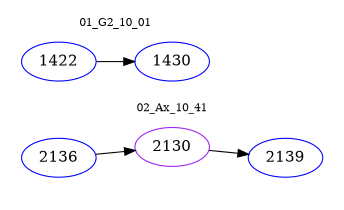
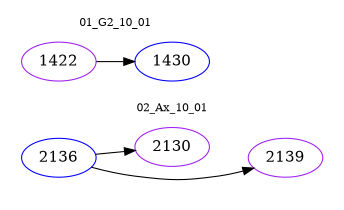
node "1422": color blue -> purple
cluster "02_Ax_10_41": label "02_Ax_10_41" -> "02_Ax_10_01"
edge "2130" -> "2139": now "2136" -> "2139"
node "2139": color blue -> purple
